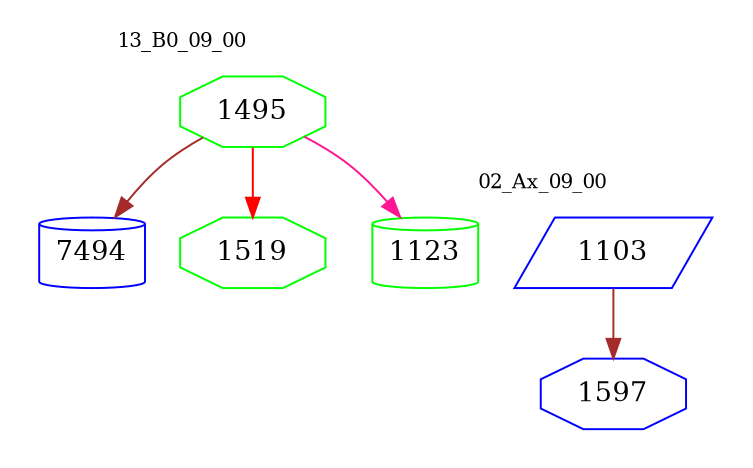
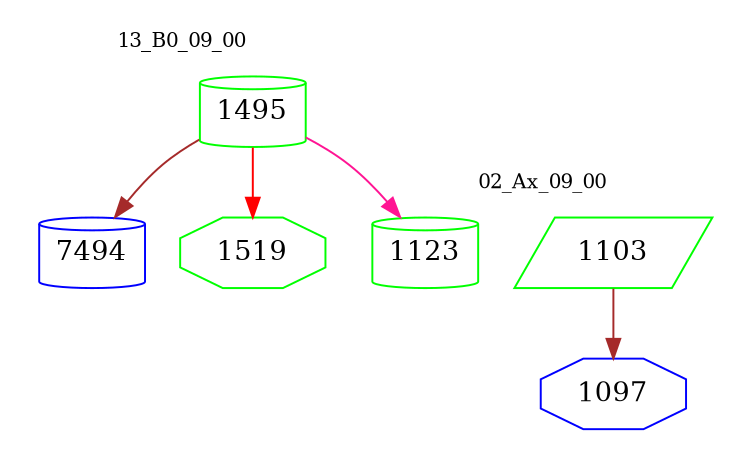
node "1495": shape octagon -> cylinder
node "1103": color blue -> green
node "1597": label "1597" -> "1097"
